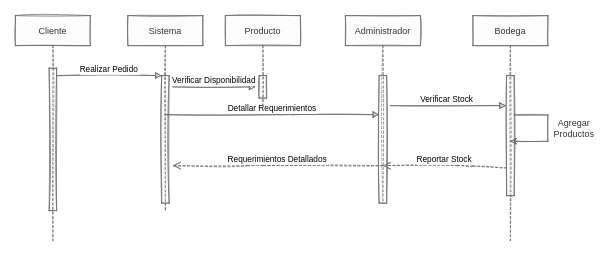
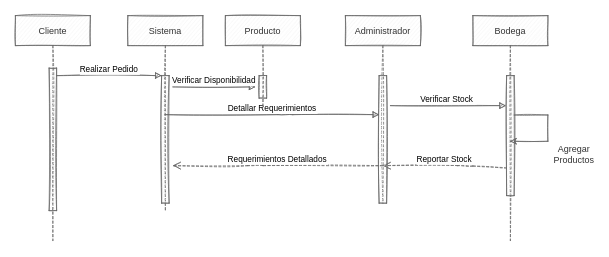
node "Agregar Productos": moved (574, 128) -> (574, 154)
